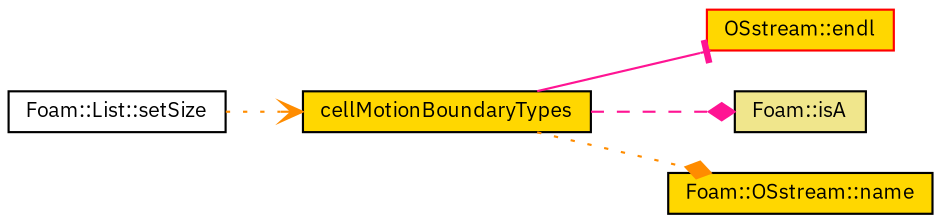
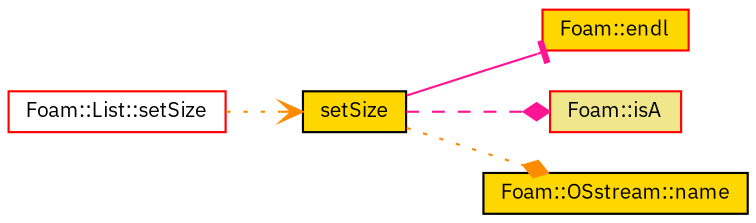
node "OSstream::endl": label "OSstream::endl" -> "Foam::endl"
node "Foam::List::setSize": color black -> red
node "cellMotionBoundaryTypes": label "cellMotionBoundaryTypes" -> "setSize"
node "Foam::isA": color black -> red
